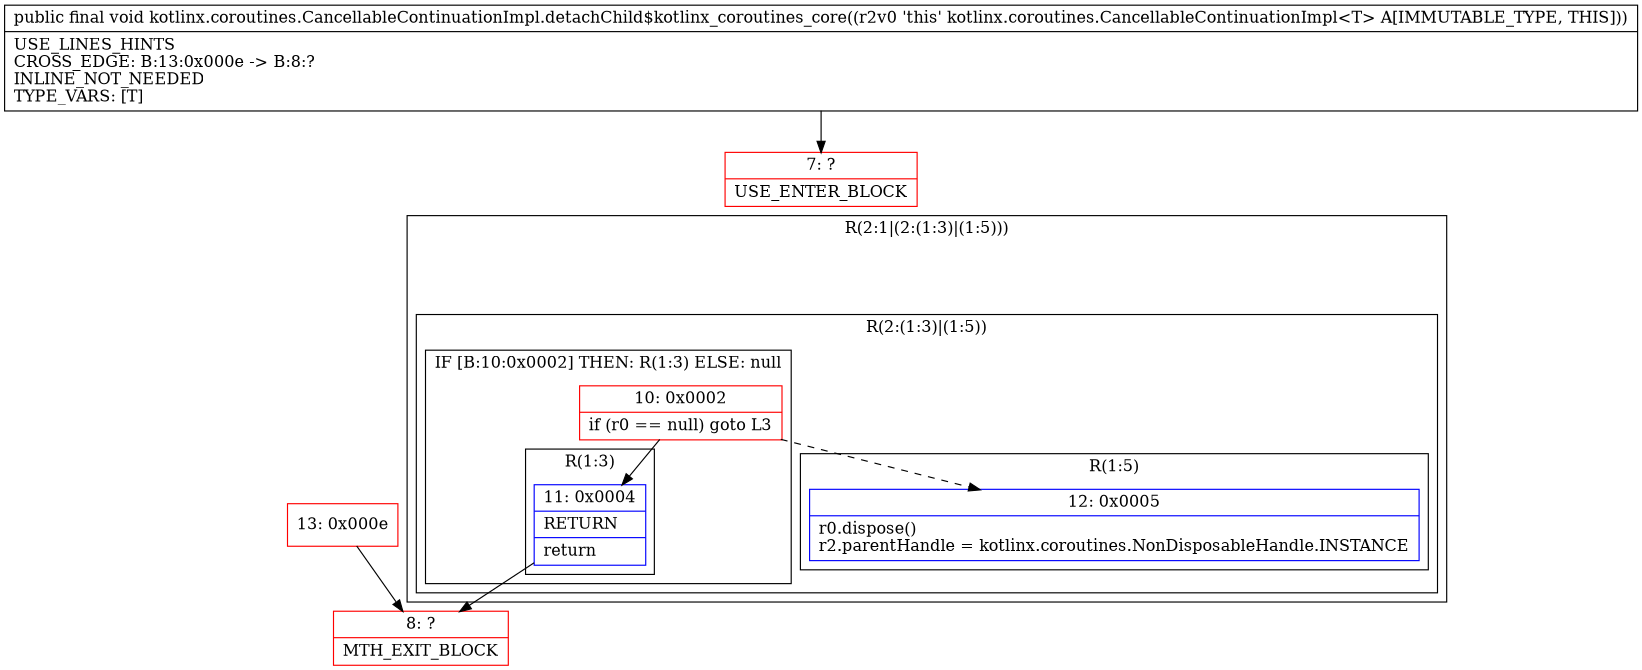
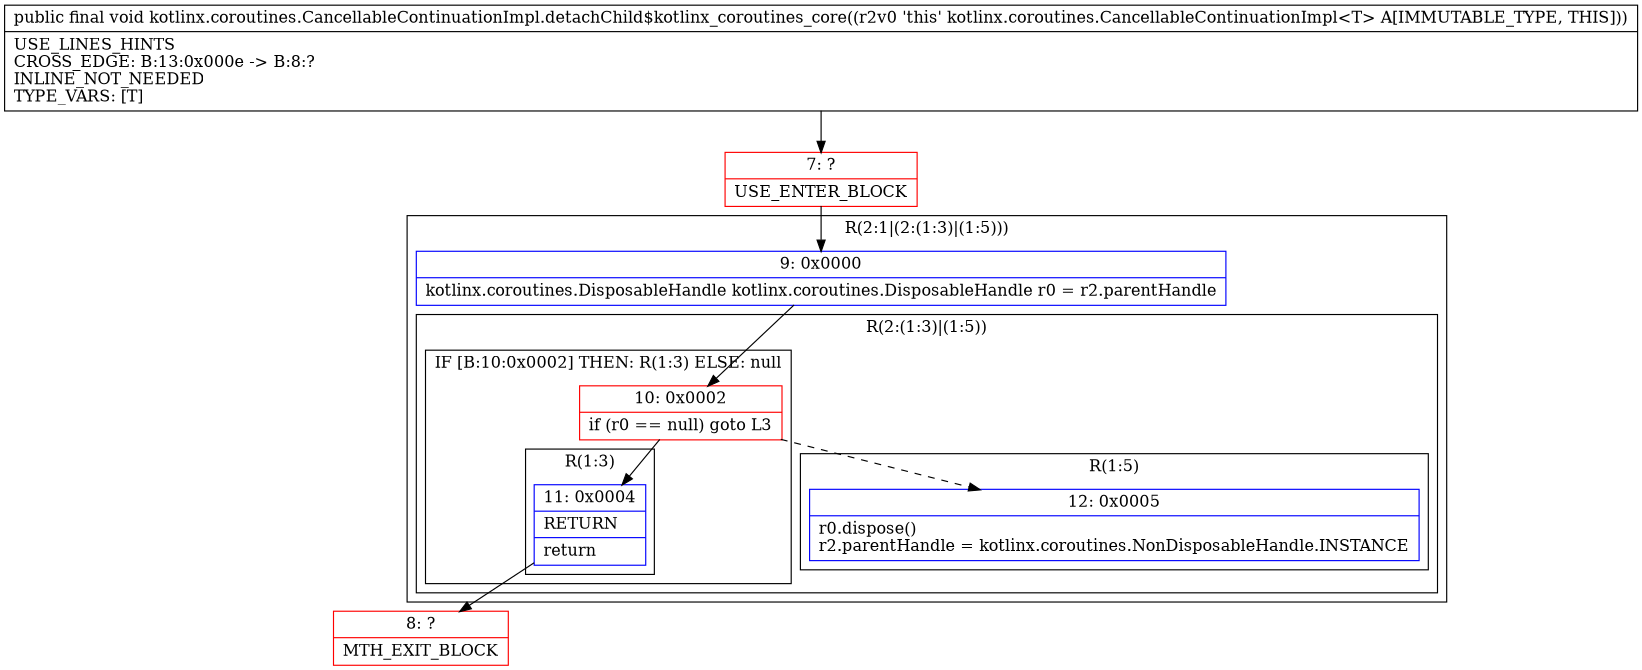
node "9: 0x0000": added
node "13: 0x000e": removed
